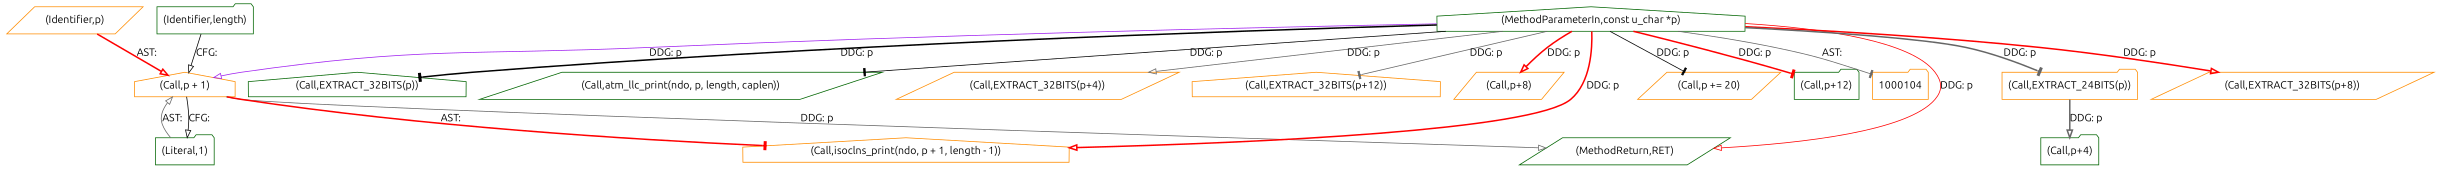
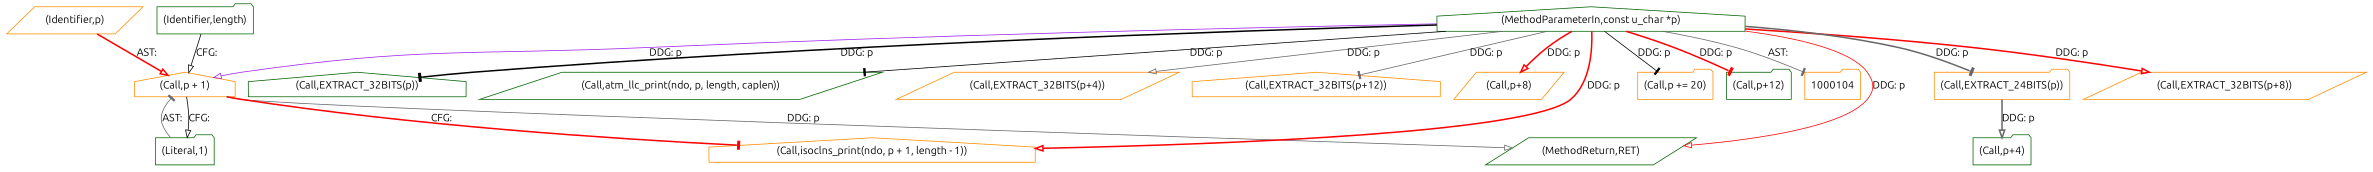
node "(Call,p += 20)": shape parallelogram -> folder
edge "(Call,p + 1)" -> "(Call,isoclns_print(ndo, p + 1, length - 1))": label "AST: " -> "CFG: "
edge "(Literal,1)" -> "(Call,p + 1)": arrowhead onormal -> tee
